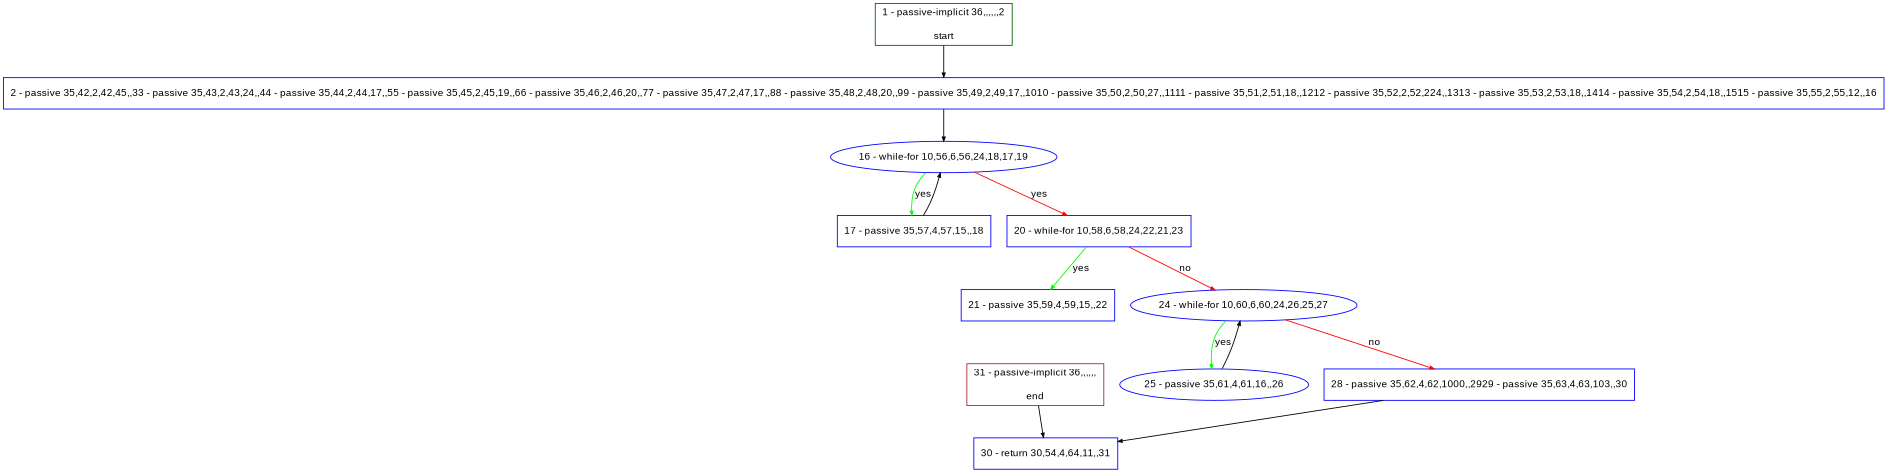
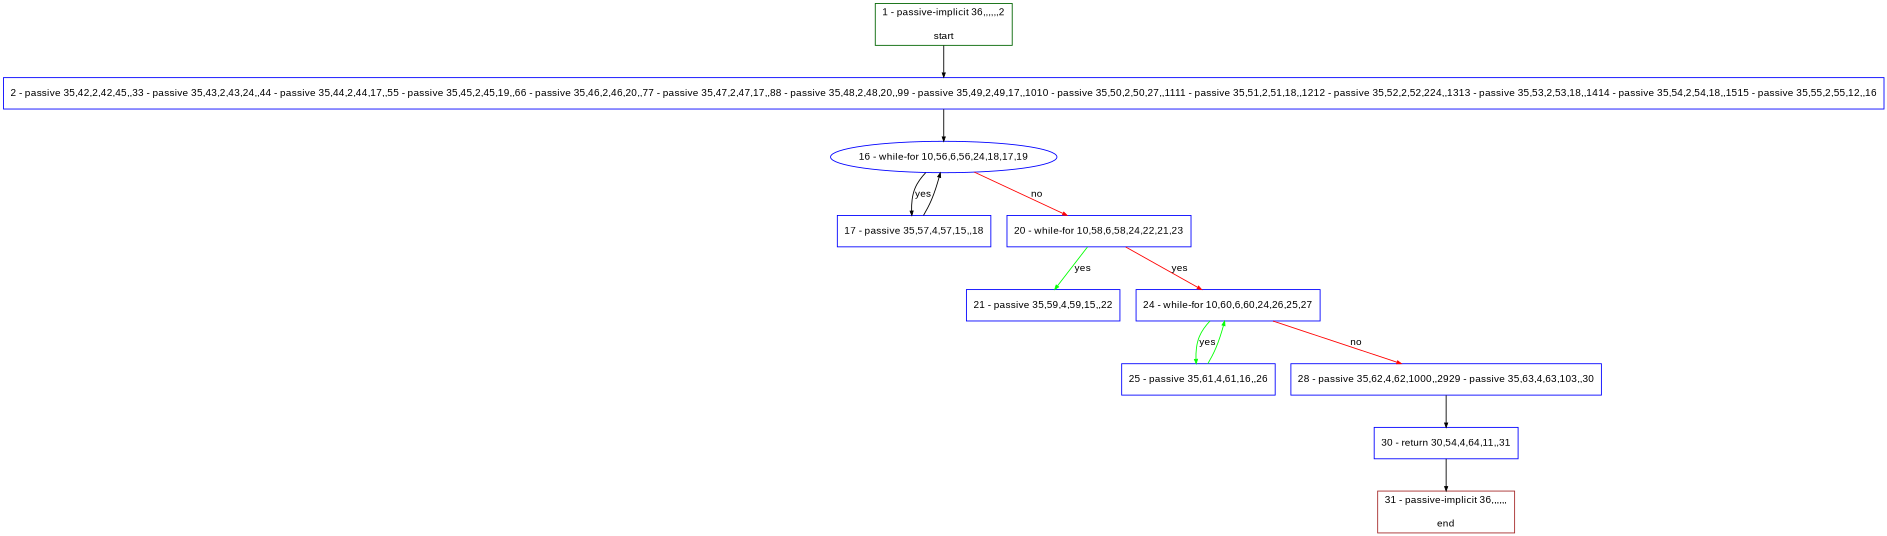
edge "16 - while-for 10,56,6,56,24,18,17,19" -> "17 - passive 35,57,4,57,15,,18": color #00ff00 -> #000000
edge "16 - while-for 10,56,6,56,24,18,17,19" -> "20 - while-for 10,58,6,58,24,22,21,23": label "yes" -> "no"
edge "20 - while-for 10,58,6,58,24,22,21,23" -> "24 - while-for 10,60,6,60,24,26,25,27": label "no" -> "yes"
node "24 - while-for 10,60,6,60,24,26,25,27": shape ellipse -> box
edge "25 - passive 35,61,4,61,16,,26" -> "24 - while-for 10,60,6,60,24,26,25,27": color #000000 -> #00ff00
node "25 - passive 35,61,4,61,16,,26": shape ellipse -> box
edge "31 - passive-implicit 36,,,,,, end" -> "30 - return 30,54,4,64,11,,31": reversed
